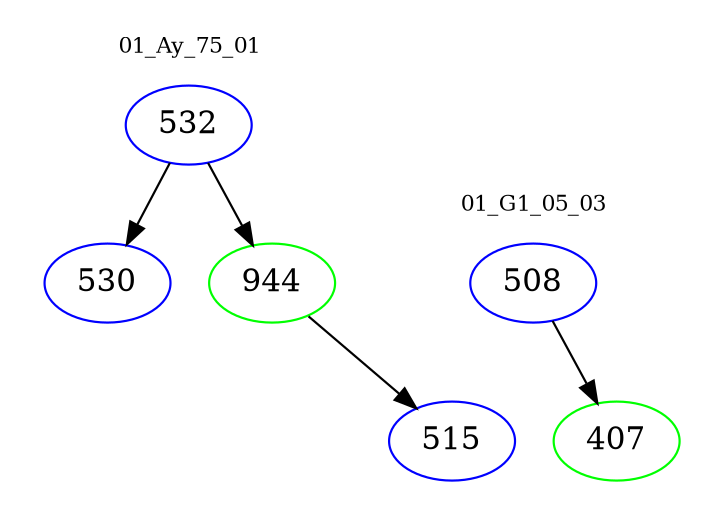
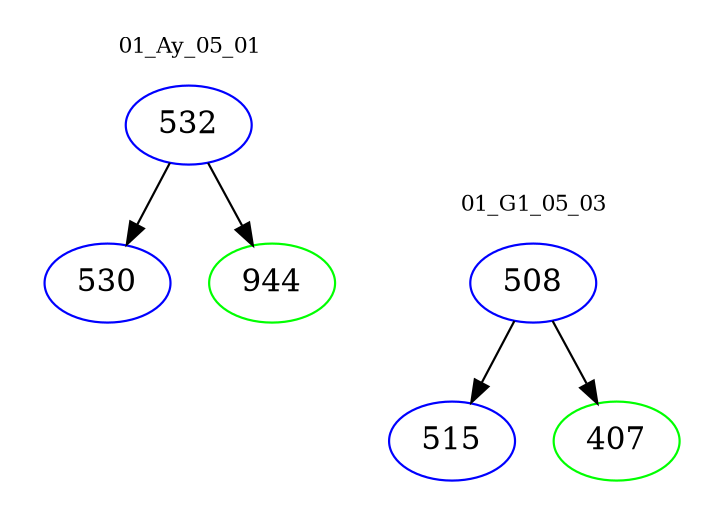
cluster "01_Ay_75_01": label "01_Ay_75_01" -> "01_Ay_05_01"
edge "944" -> "515": now "508" -> "515"
